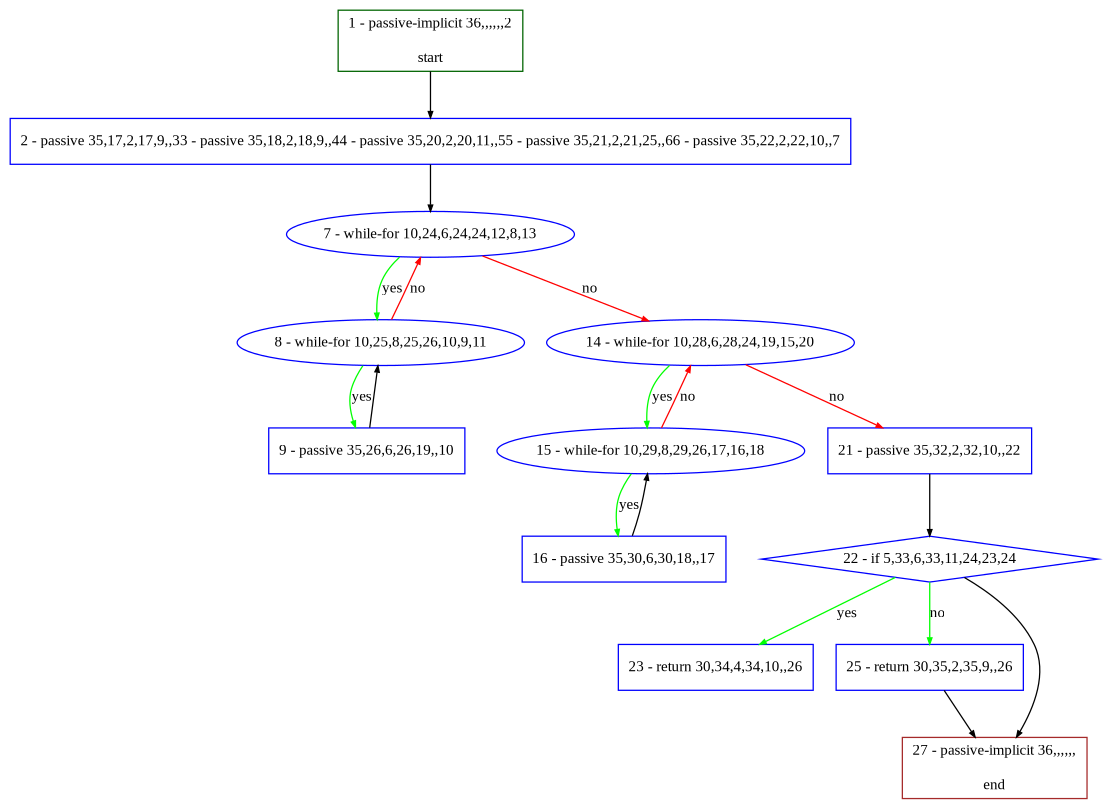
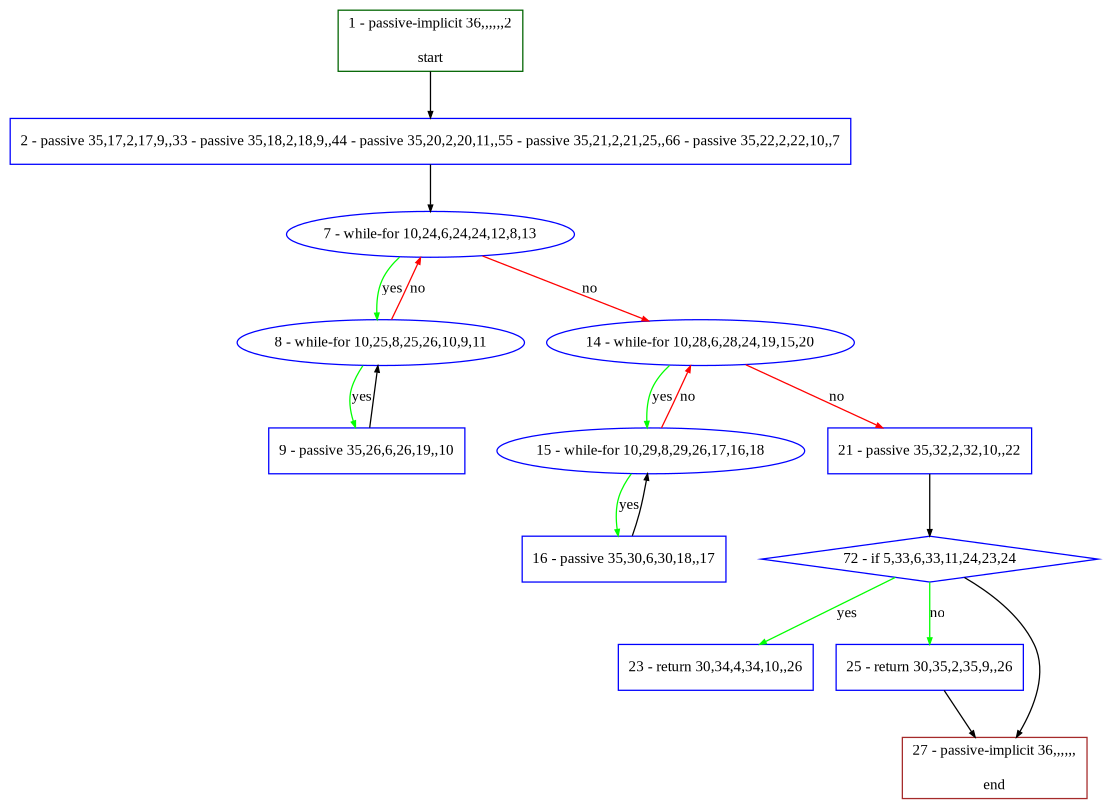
node "22 - if 5,33,6,33,11,24,23,24": label "22 - if 5,33,6,33,11,24,23,24" -> "72 - if 5,33,6,33,11,24,23,24"
